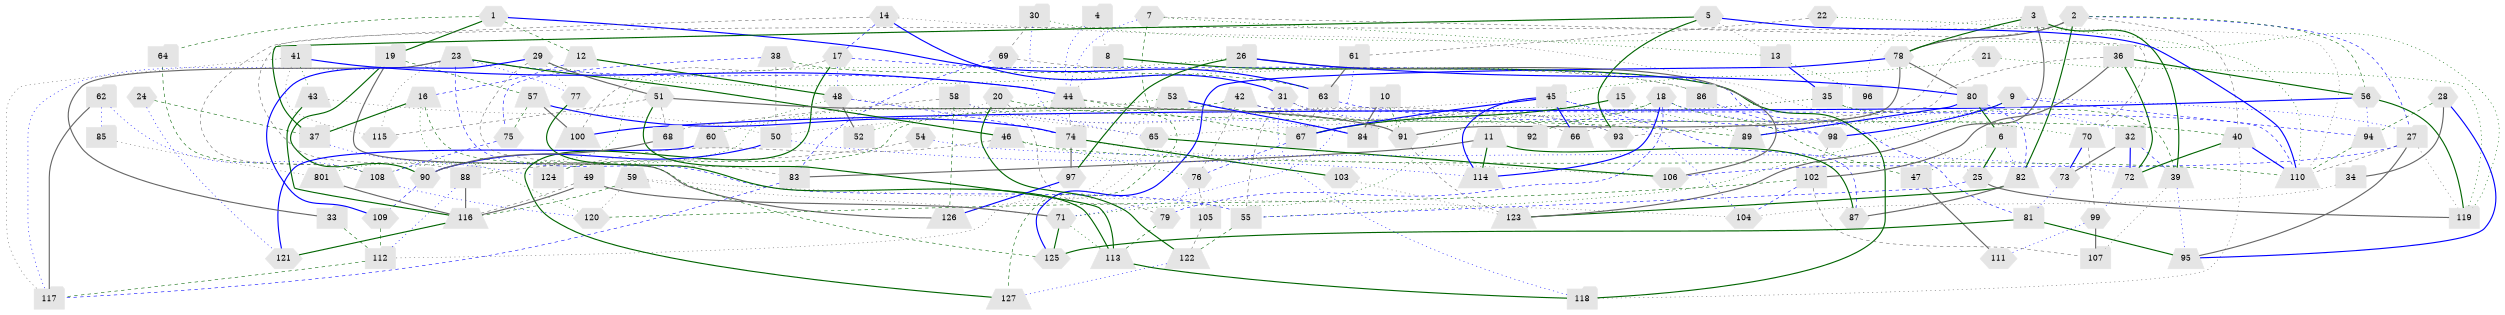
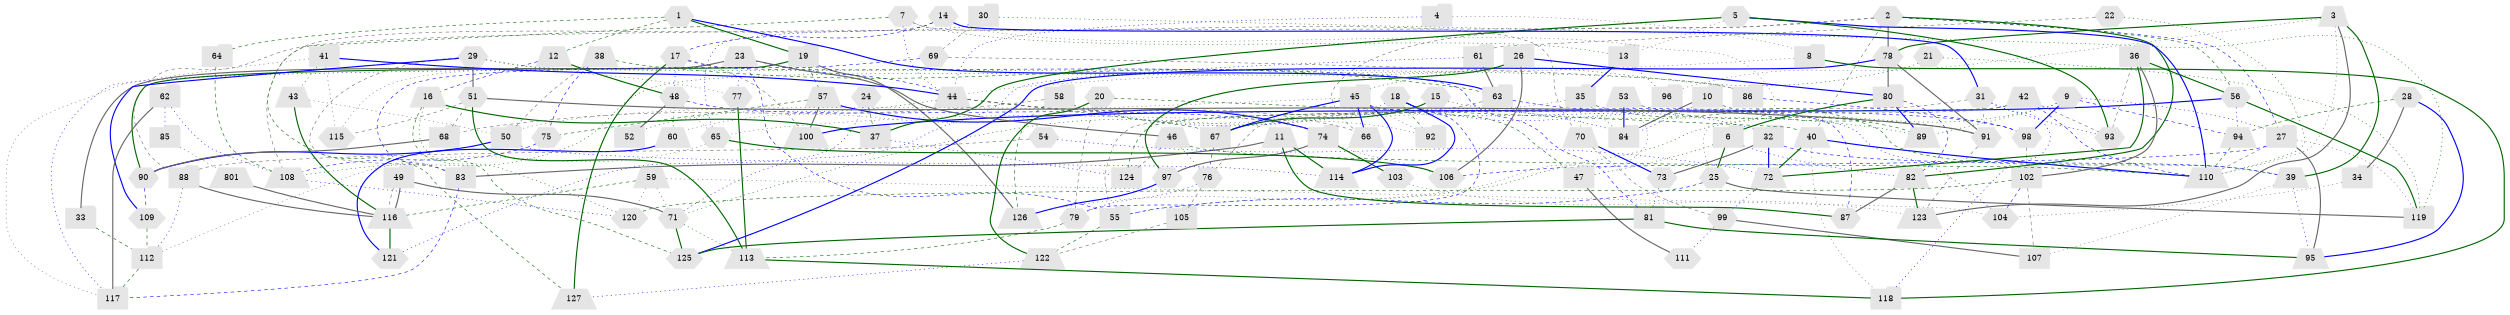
edge "23" -- "46": color darkgreen -> gray40
edge "53" -- "801": removed
